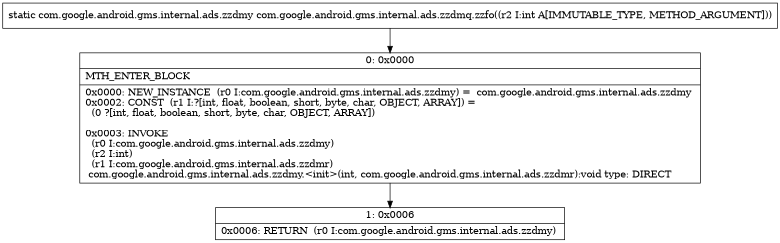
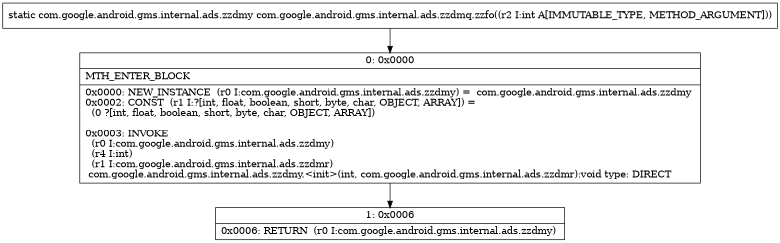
node "0: 0x0000": text "(r2 I:int)" -> "(r4 I:int)"
